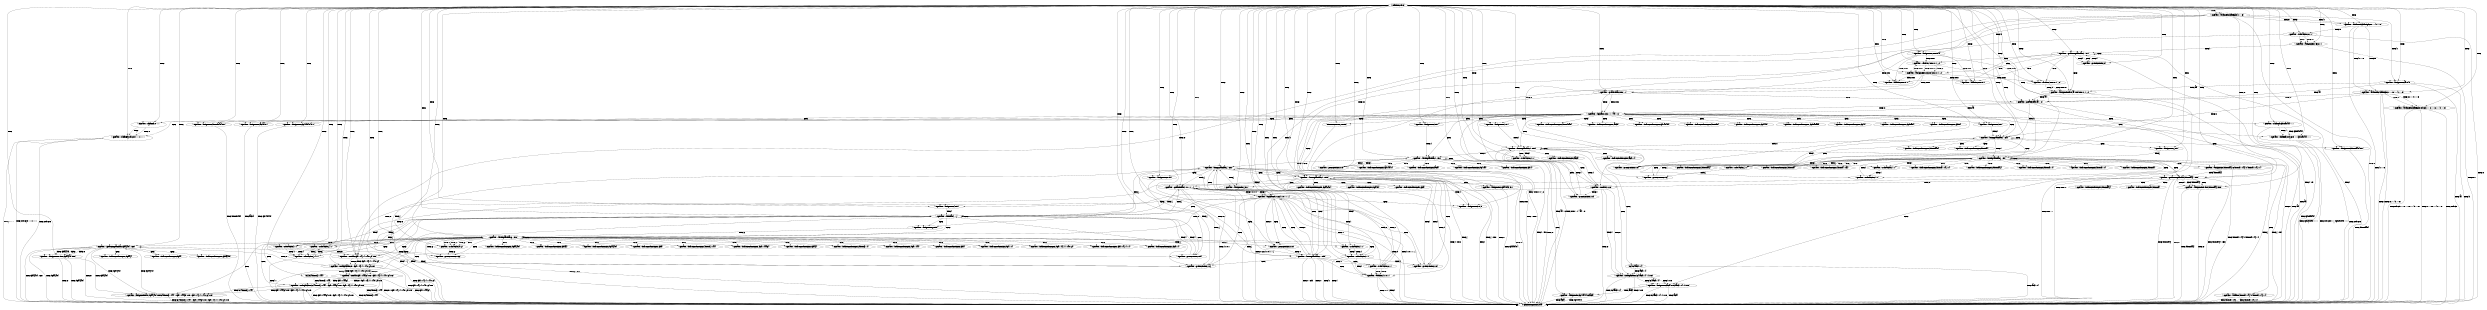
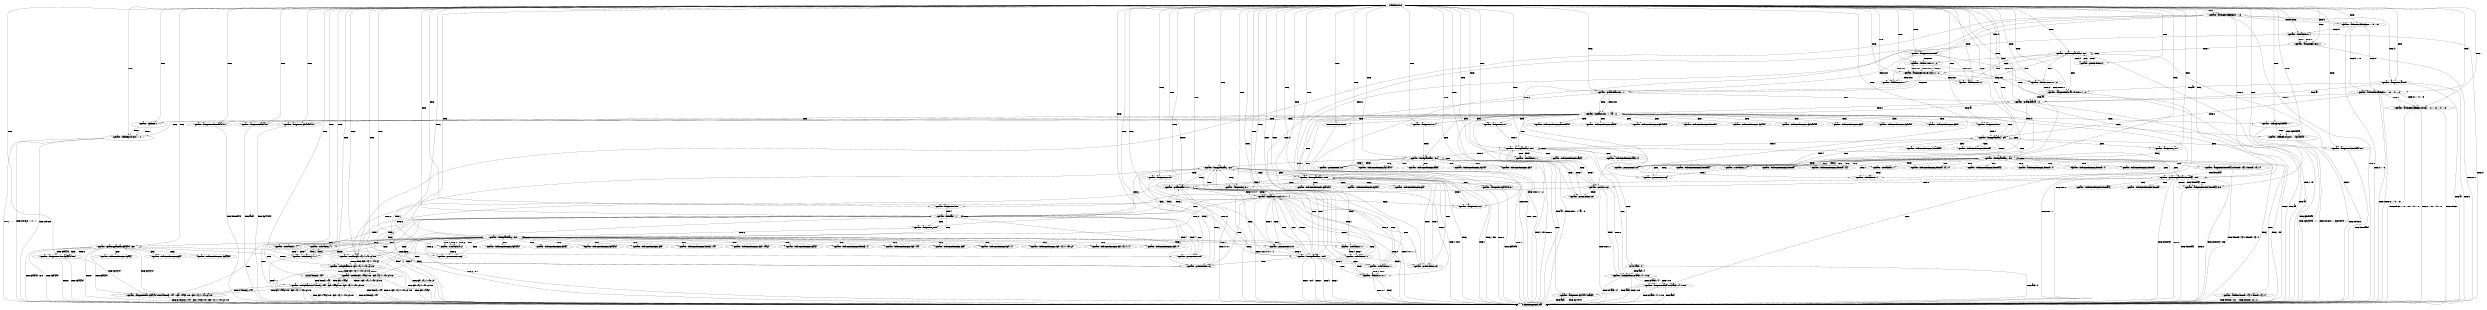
edge "(<operator>.modulo,i % P)" -> "(METHOD_RETURN,void)": label "DDG: P" -> "DDG: num + 1"
